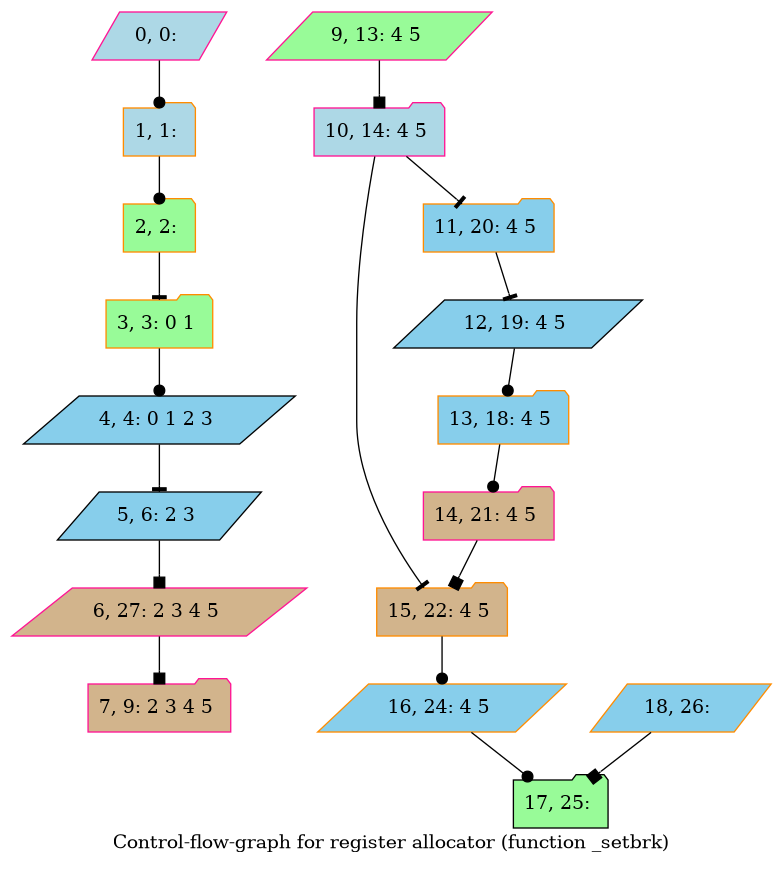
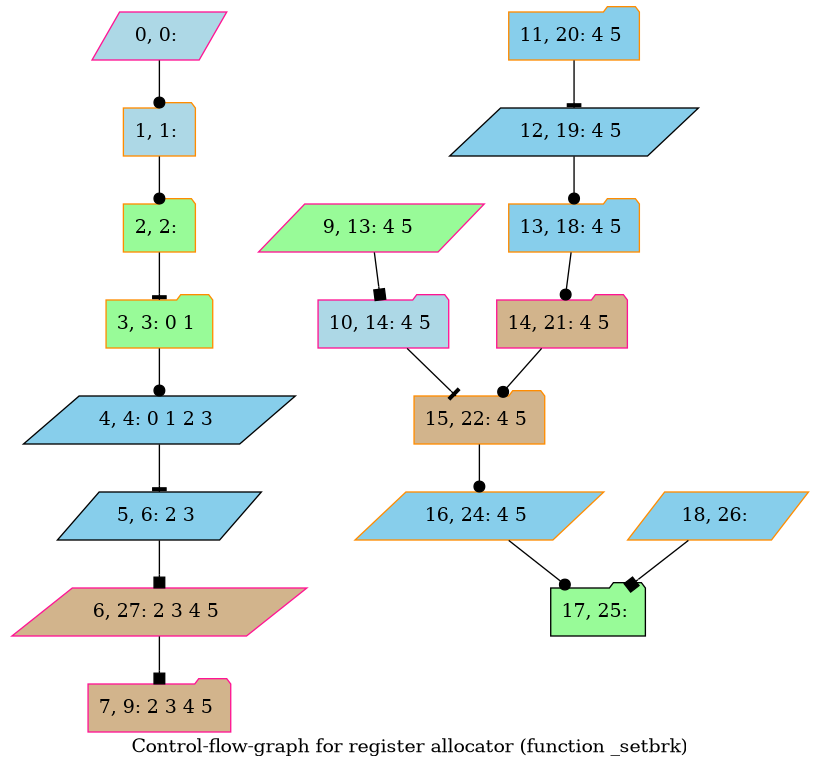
edge "10, 14: 4 5" -> "11, 20: 4 5": removed
edge "14, 21: 4 5" -> "15, 22: 4 5": arrowhead box -> dot
